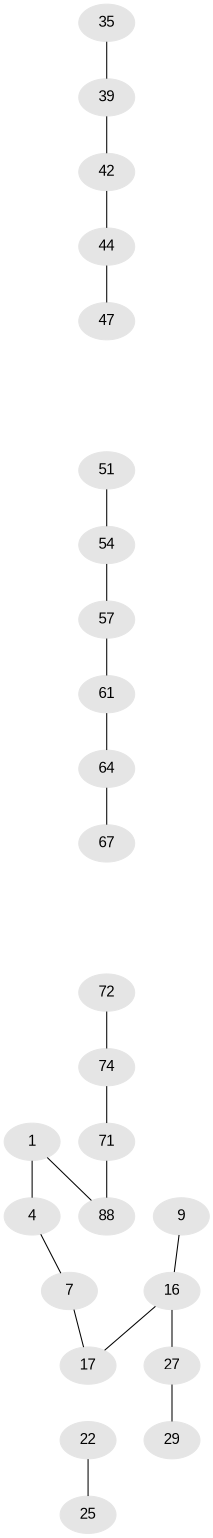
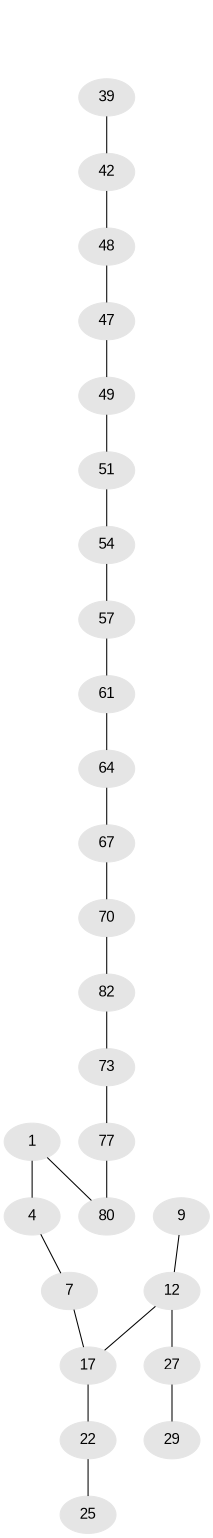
node "35": removed
node "44": label "44" -> "48"
node "49": added
node "70": added
node "72": label "72" -> "82"
node "74": label "74" -> "73"
node "71": label "71" -> "77"
node "88": label "88" -> "80"
node "16": label "16" -> "12"
edge "17" -- "22": added
